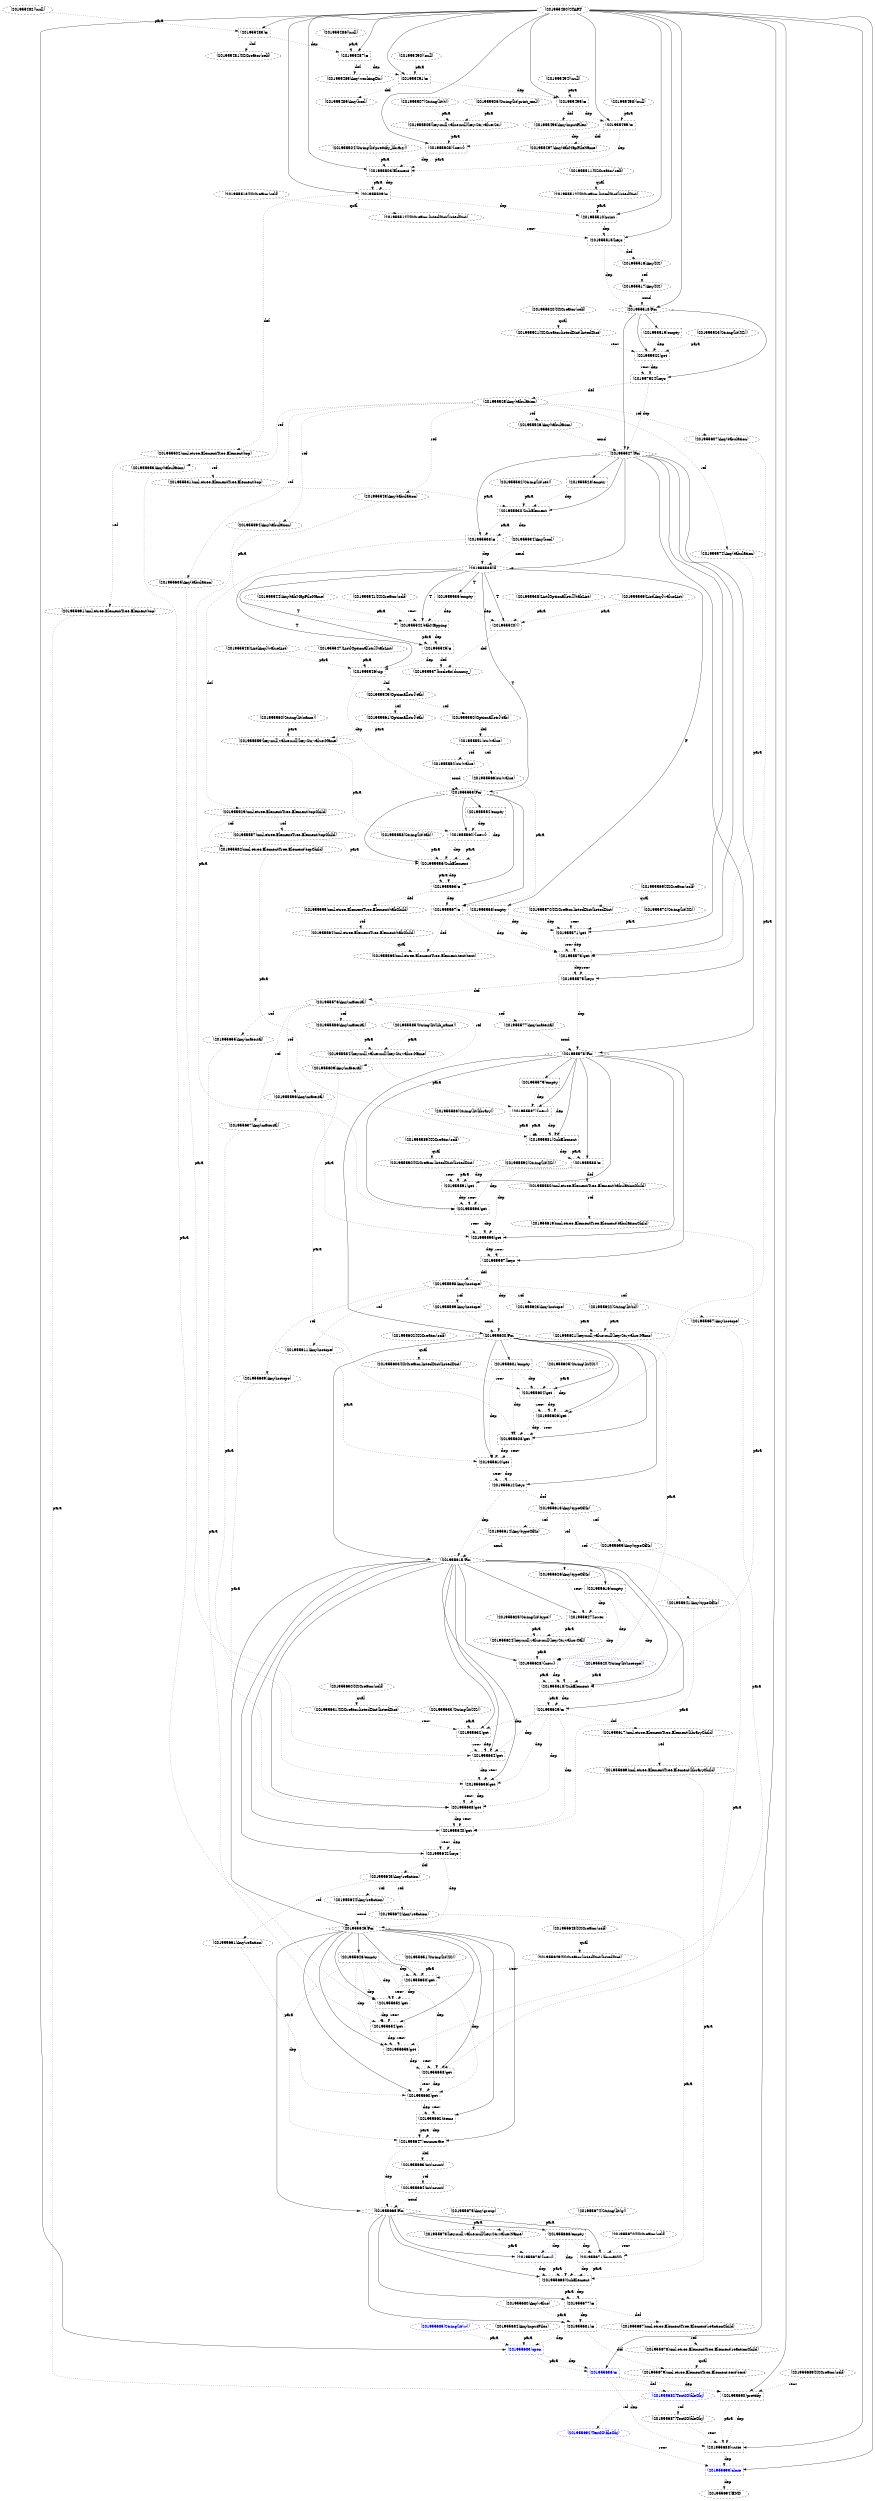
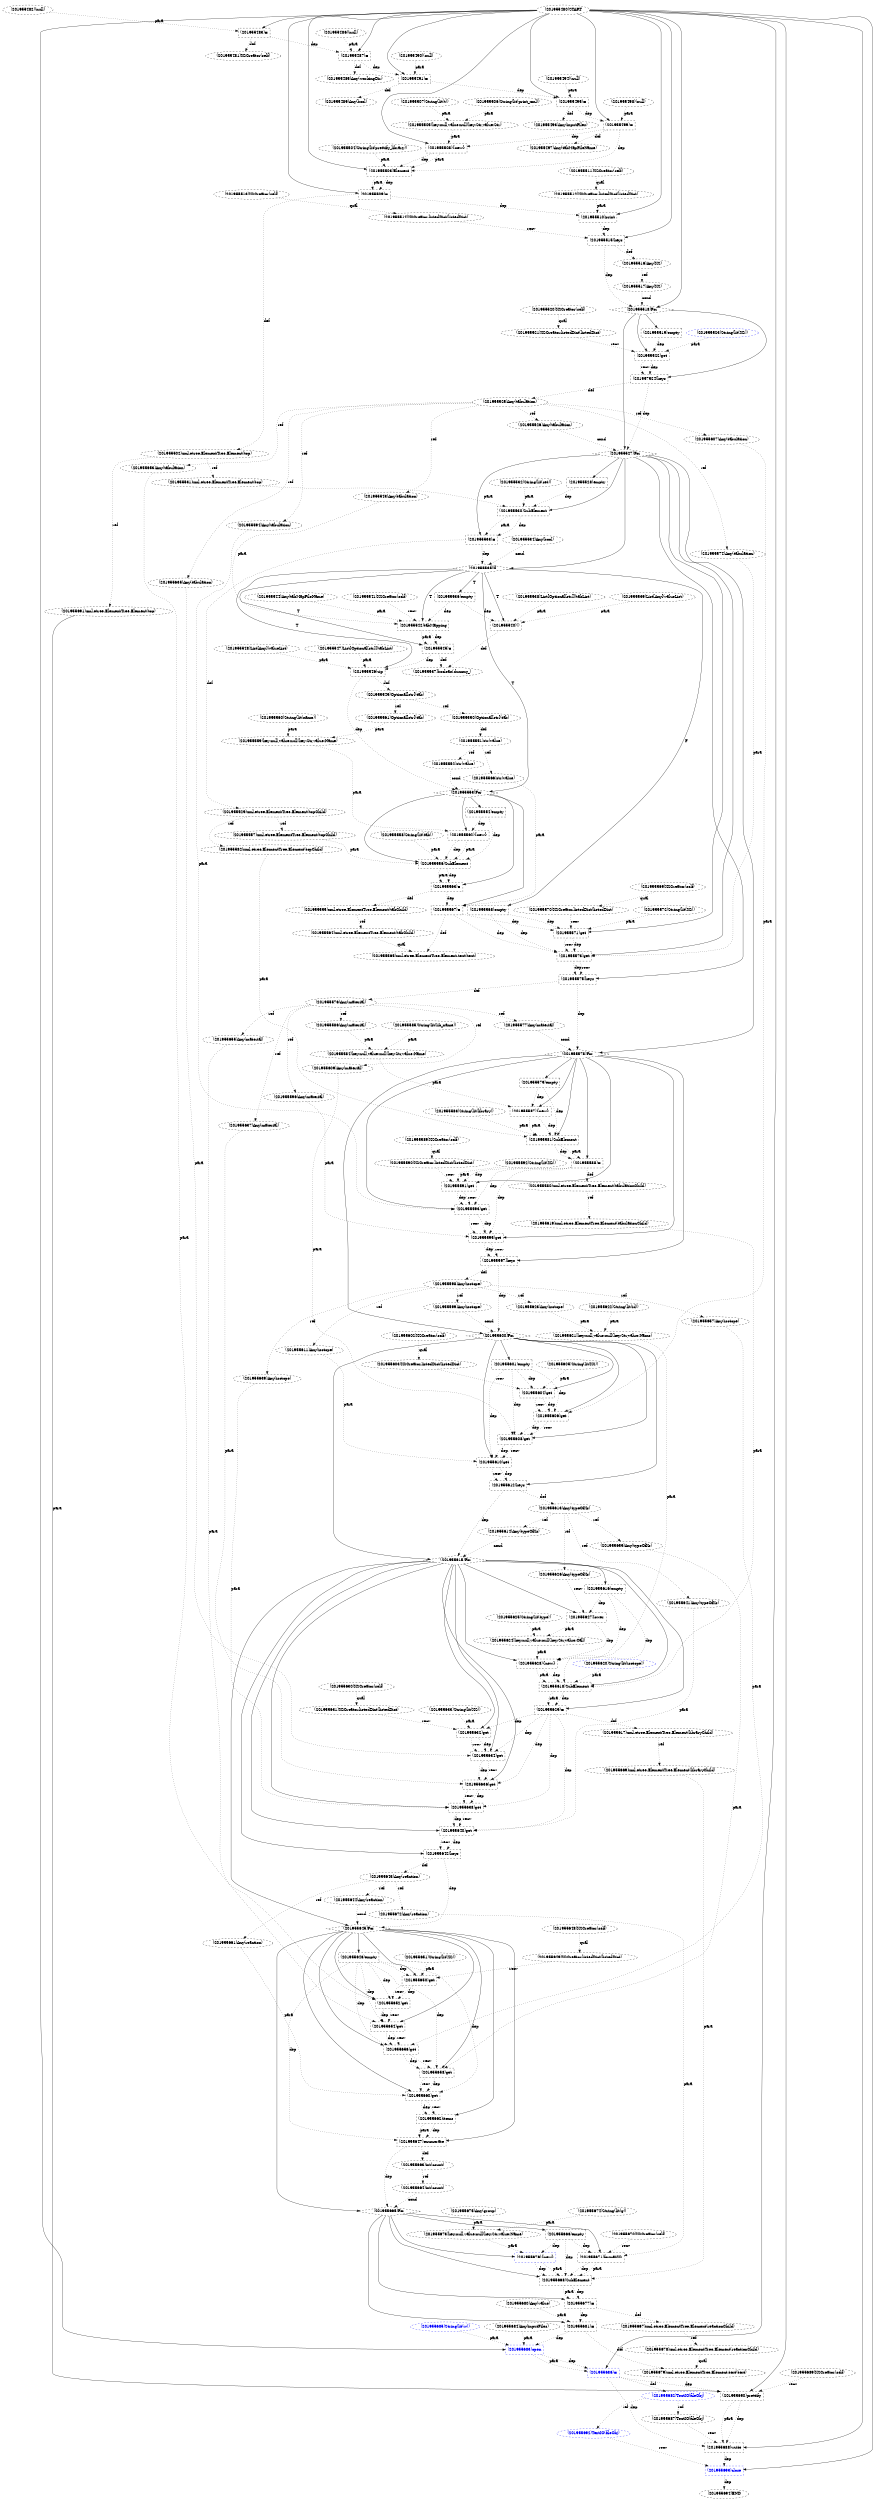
node "(201955523)String(lit(XS))": color black -> blue
edge "(201955691)xml.etree.ElementTree.Element(top)" -> "(201955690)prettify": style dotted -> solid
